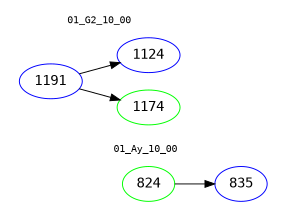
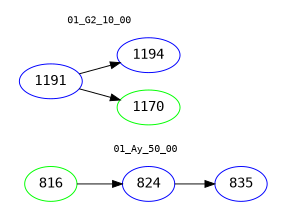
node "1124": label "1124" -> "1194"
node "1174": label "1174" -> "1170"
cluster "01_Ay_10_00": label "01_Ay_10_00" -> "01_Ay_50_00"
node "816": added
node "824": color green -> blue
